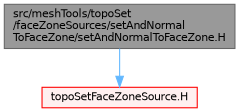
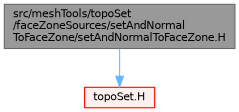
node "topoSetFaceZoneSource.H": label "topoSetFaceZoneSource.H" -> "topoSet.H"
